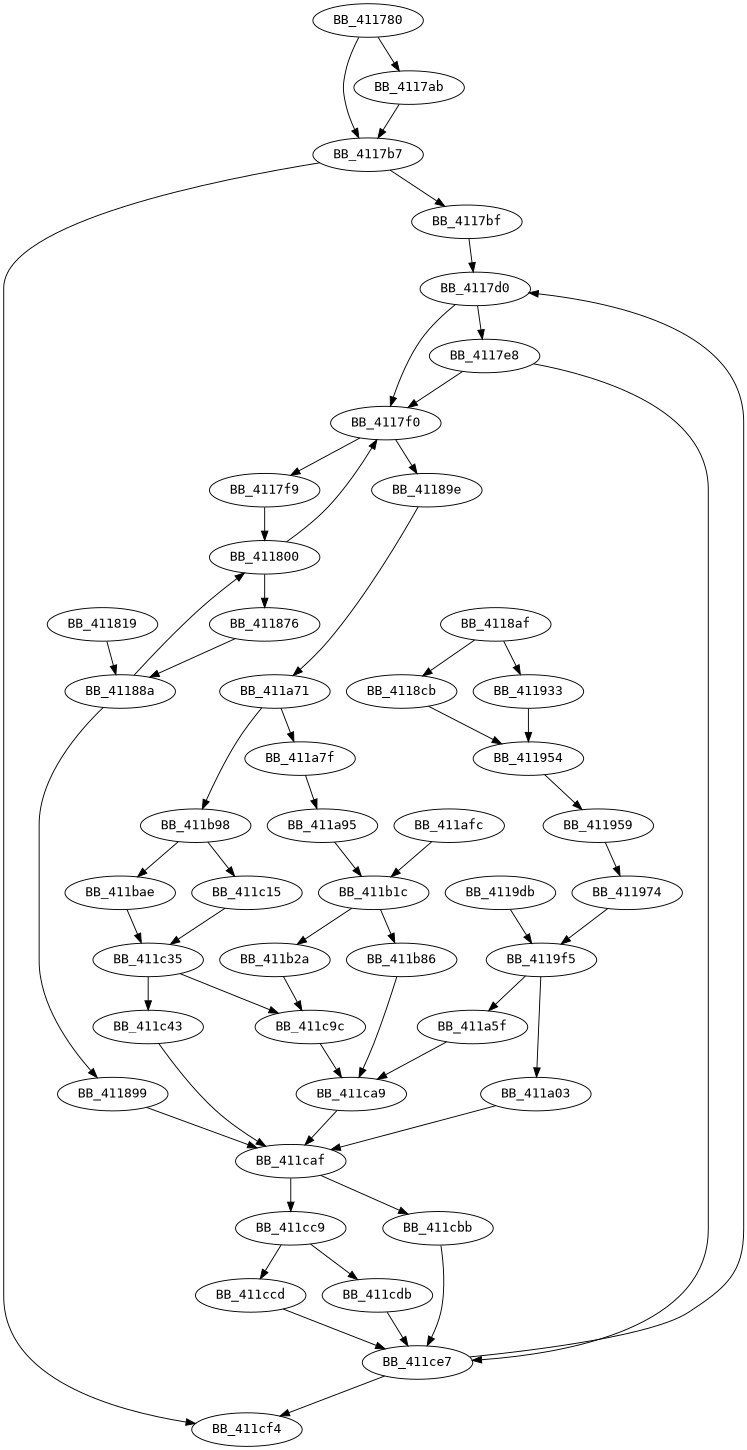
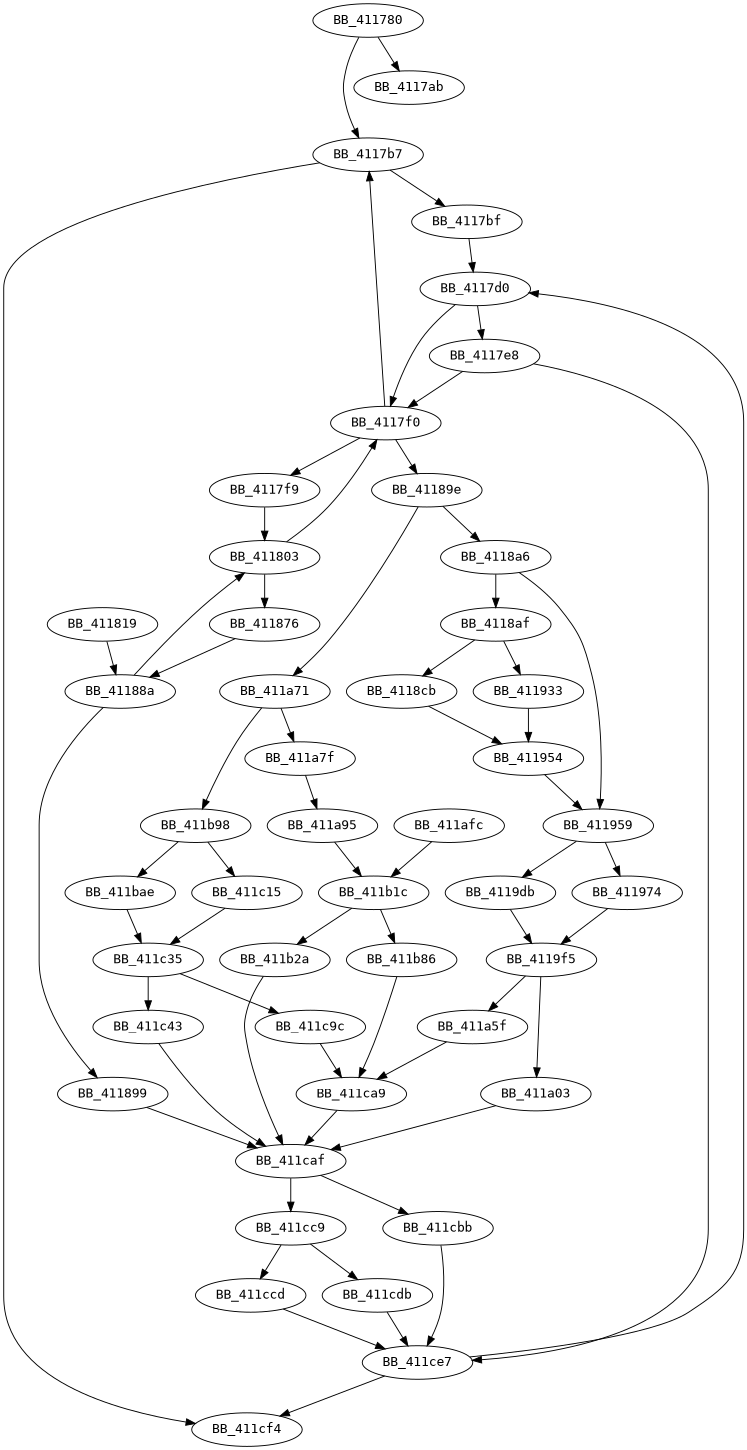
edge "BB_4117ab" -> "BB_4117b7": now "BB_4117f0" -> "BB_4117b7"
node "BB_411800": label "BB_411800" -> "BB_411803"
node "BB_4118a6": added
edge "BB_411959" -> "BB_4119db": added
edge "BB_411b2a" -> "BB_411c9c": now "BB_411b2a" -> "BB_411caf"
